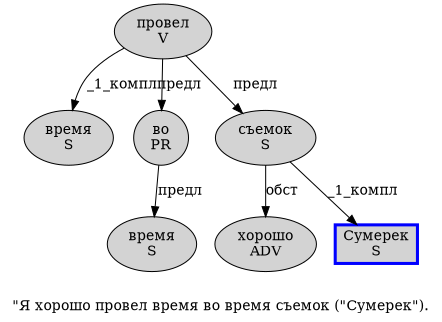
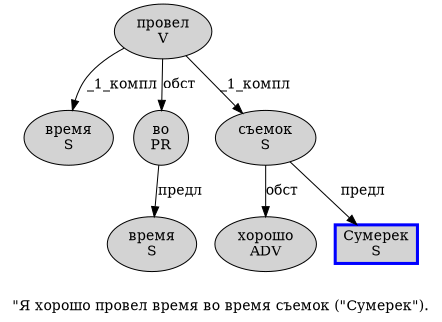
edge "провел V" -> "во PR": label "предл" -> "обст"
edge "провел V" -> "съемок S": label "предл" -> "_1_компл"
edge "съемок S" -> "Сумерек S": label "_1_компл" -> "предл"
